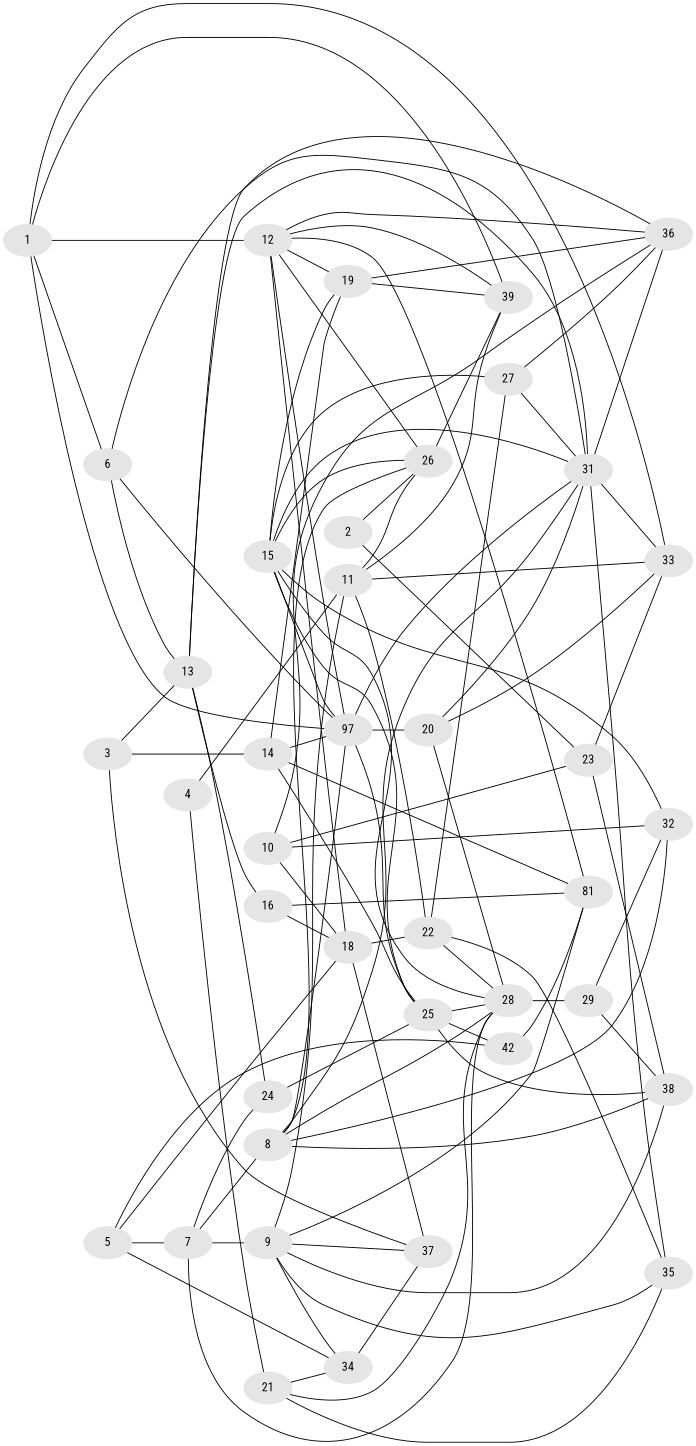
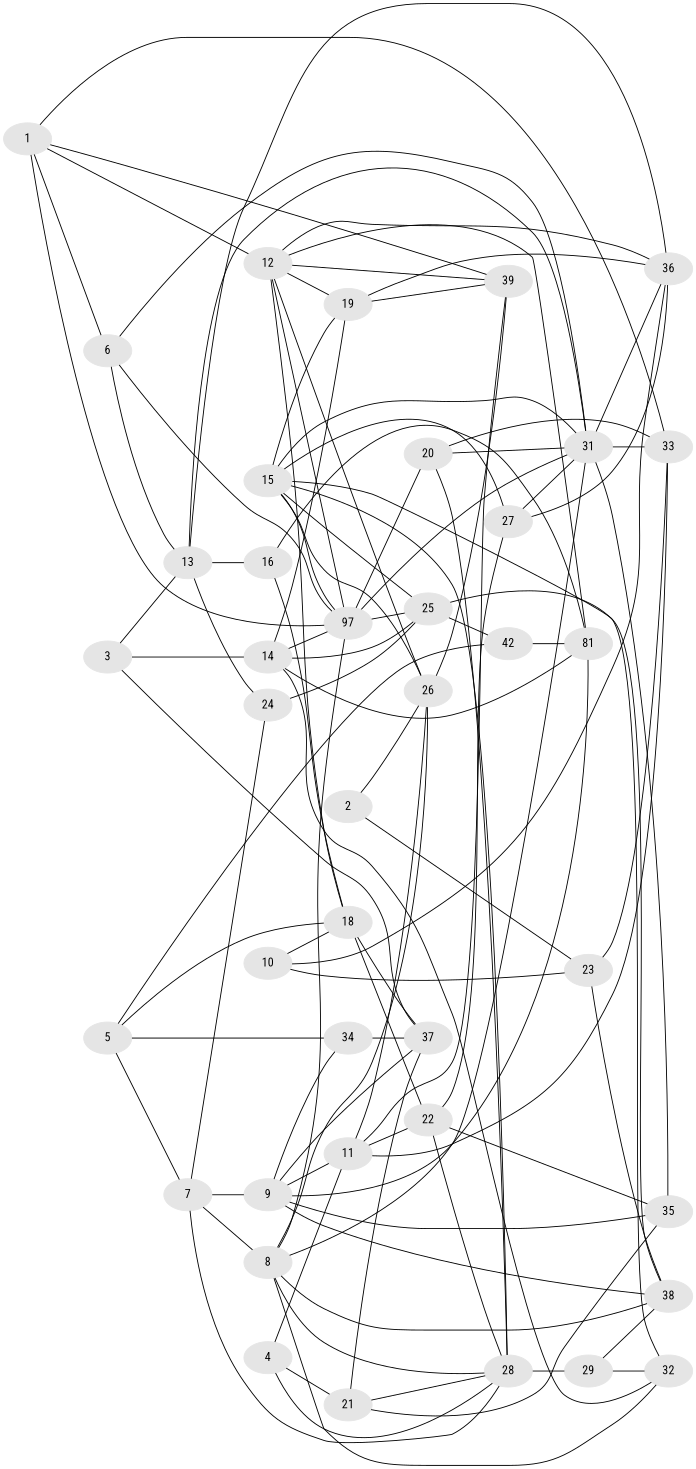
edge "32" -- "10": now "32" -- "14"
edge "28" -- "25": now "28" -- "4"
edge "34" -- "21": now "37" -- "21"
